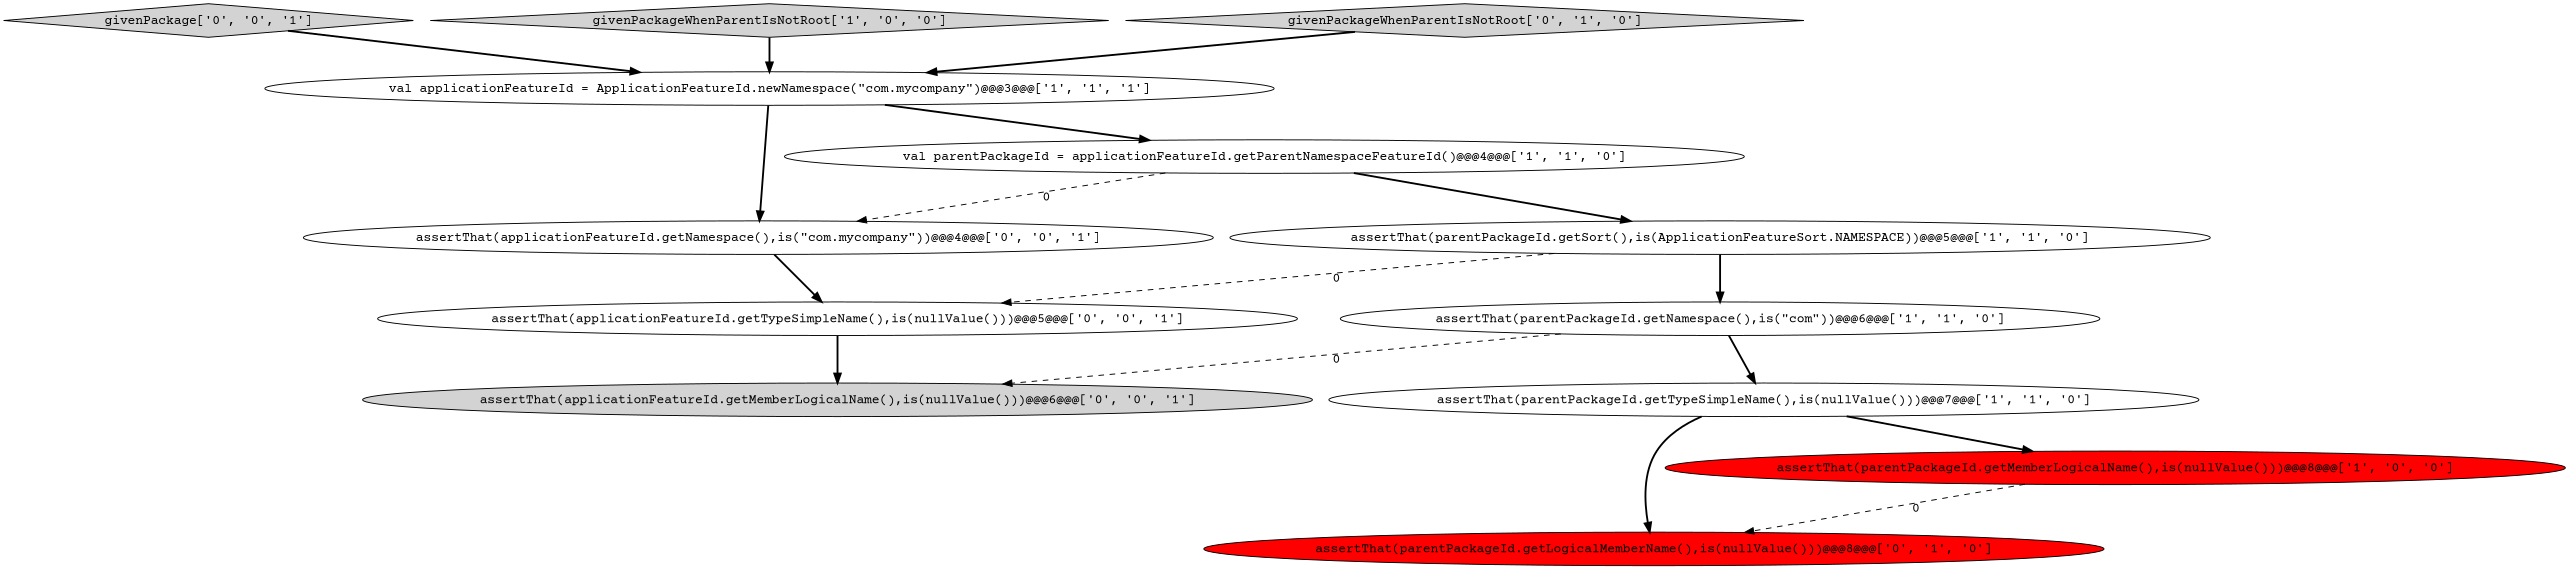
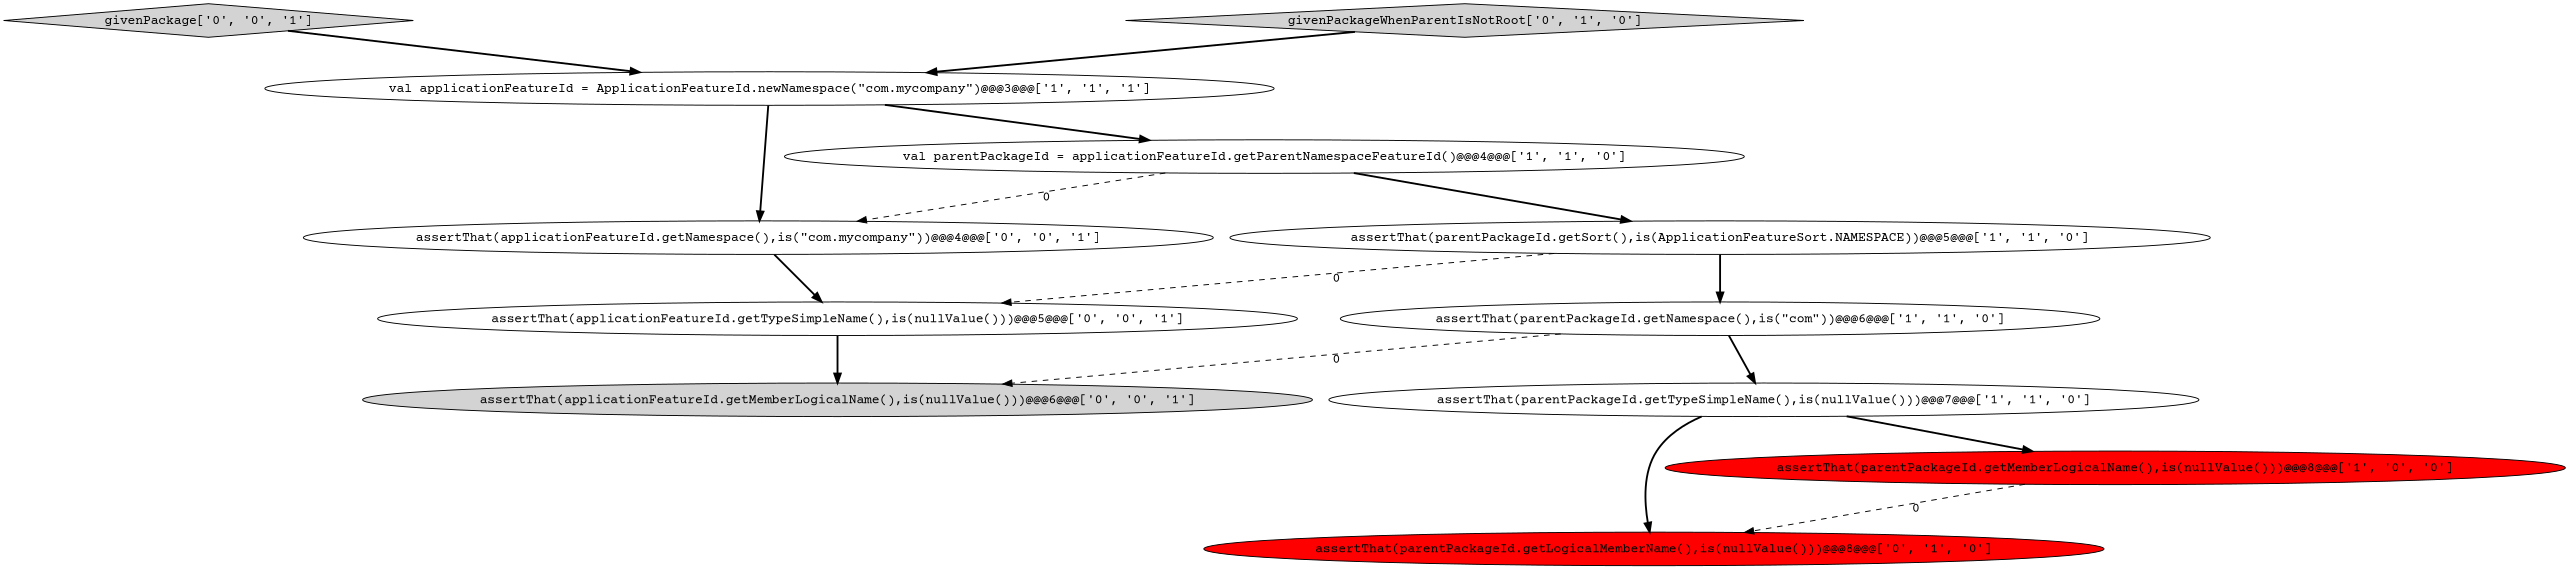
node "givenPackageWhenParentIsNotRoot['1', '0', '0']": removed
